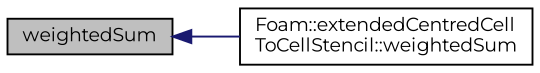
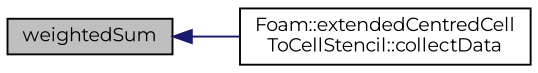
node "Foam::extendedCentredCell ToCellStencil::weightedSum": label "Foam::extendedCentredCell ToCellStencil::weightedSum" -> "Foam::extendedCentredCell ToCellStencil::collectData"
